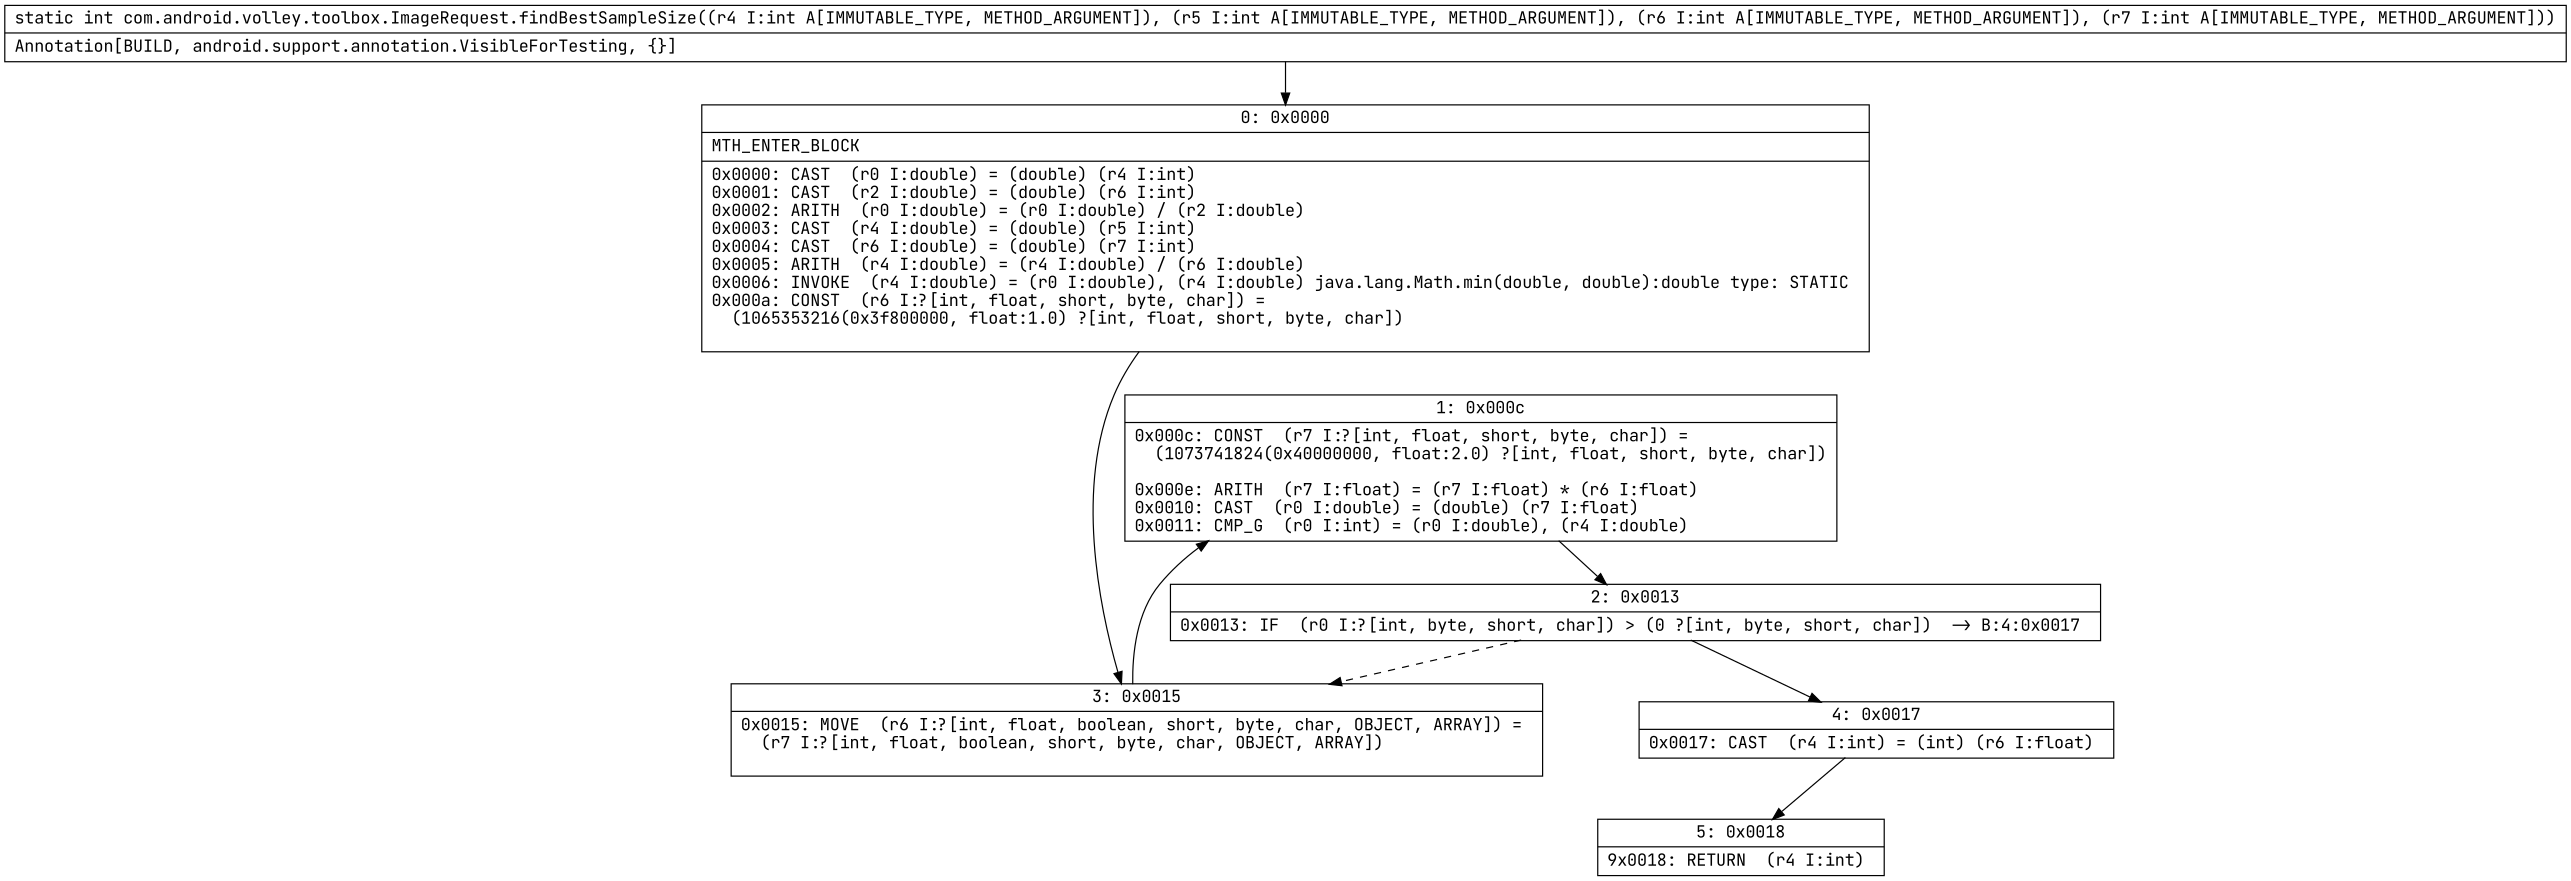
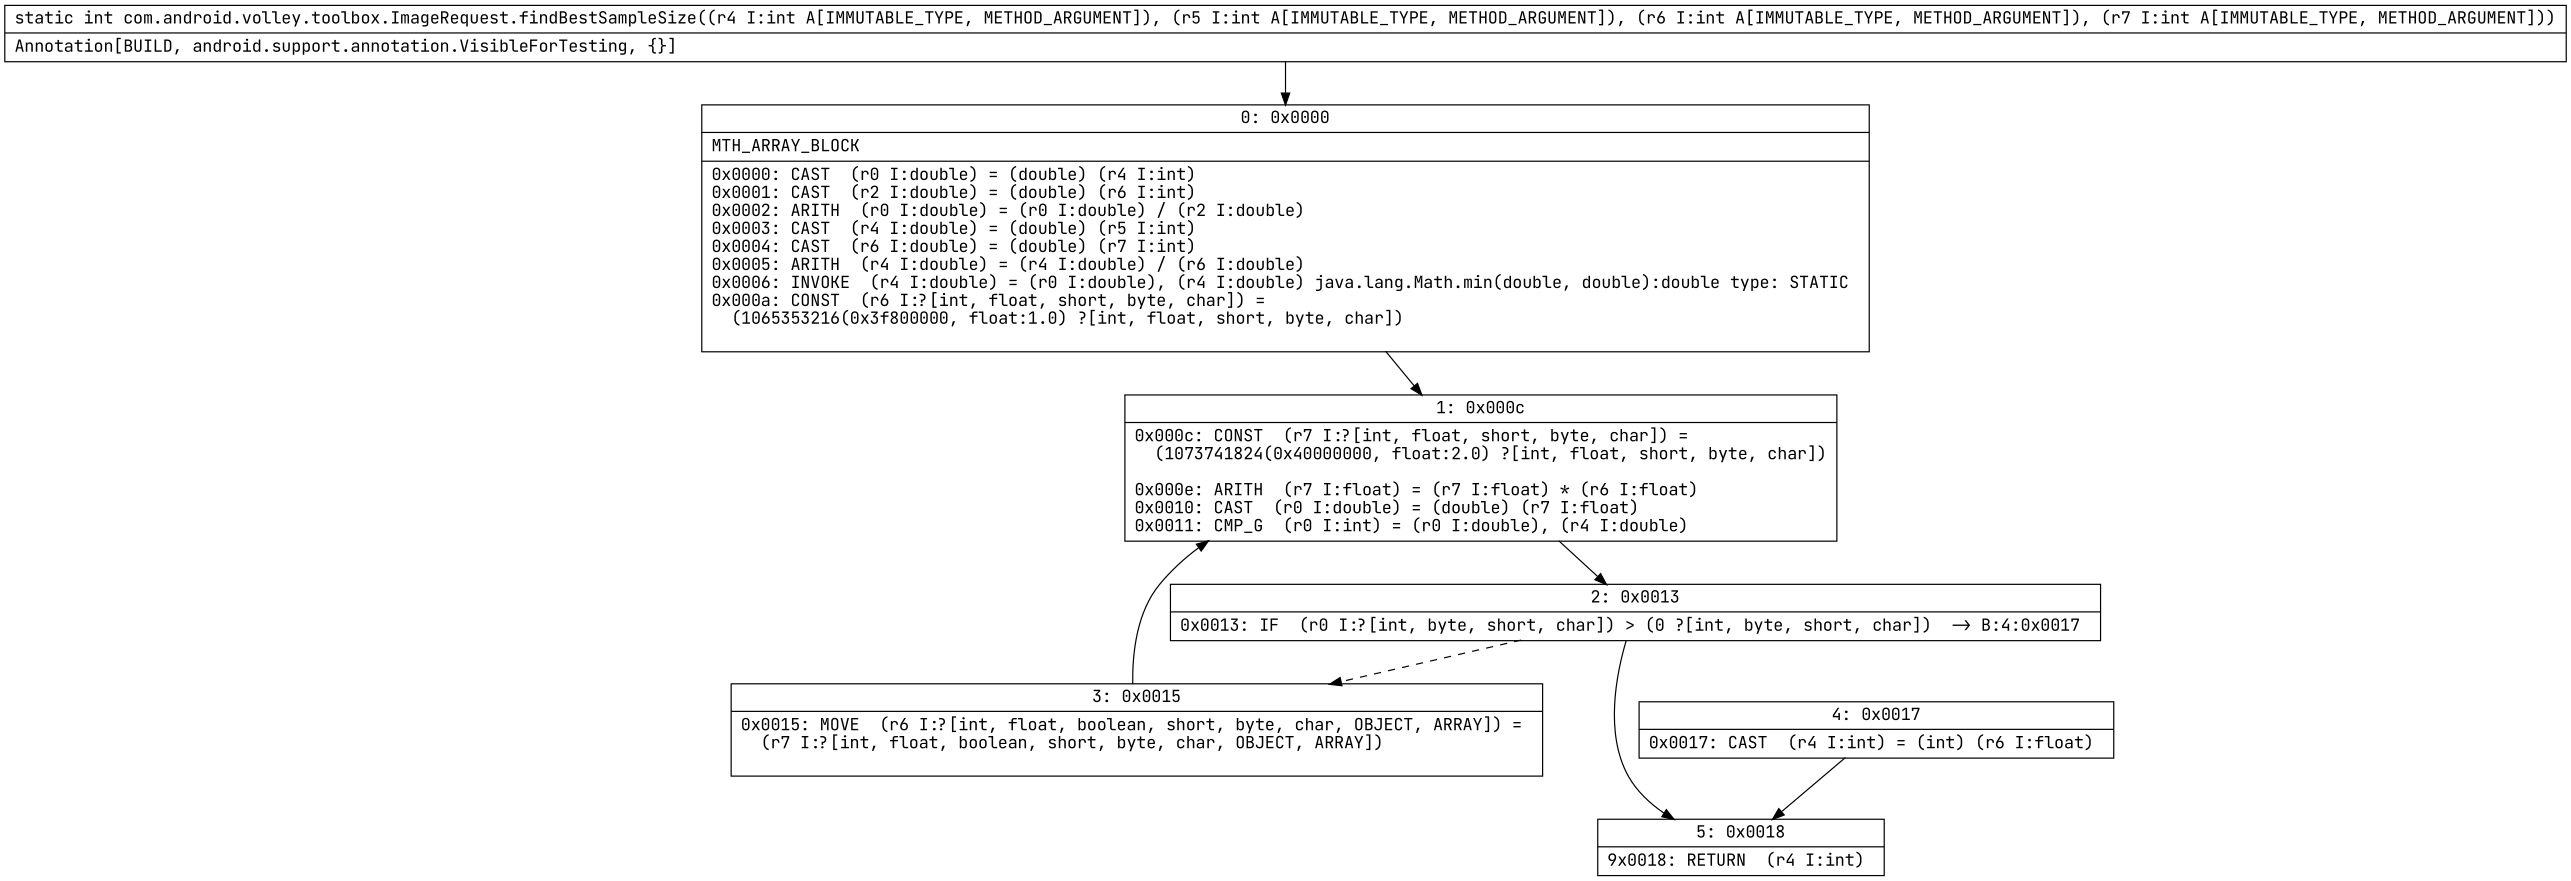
node "0: 0x0000": text "MTH_ENTER_BLOCK" -> "MTH_ARRAY_BLOCK"
edge "0: 0x0000" -> "3: 0x0015": now "0: 0x0000" -> "1: 0x000c"
edge "2: 0x0013" -> "4: 0x0017": now "2: 0x0013" -> "5: 0x0018"
